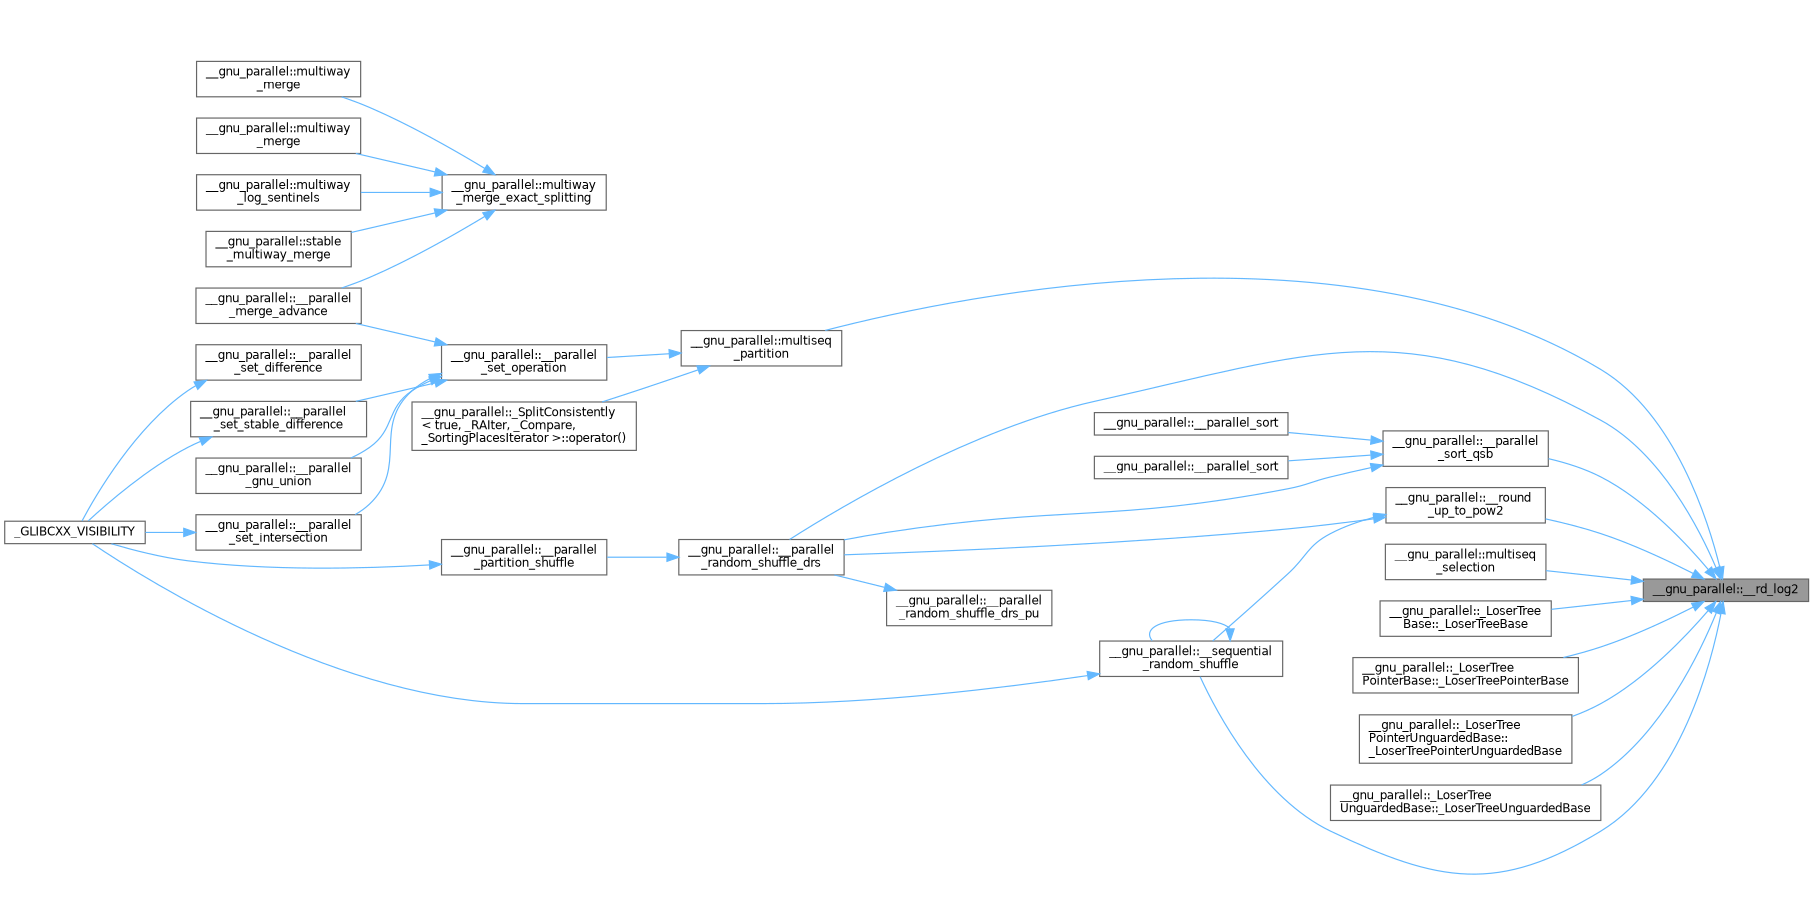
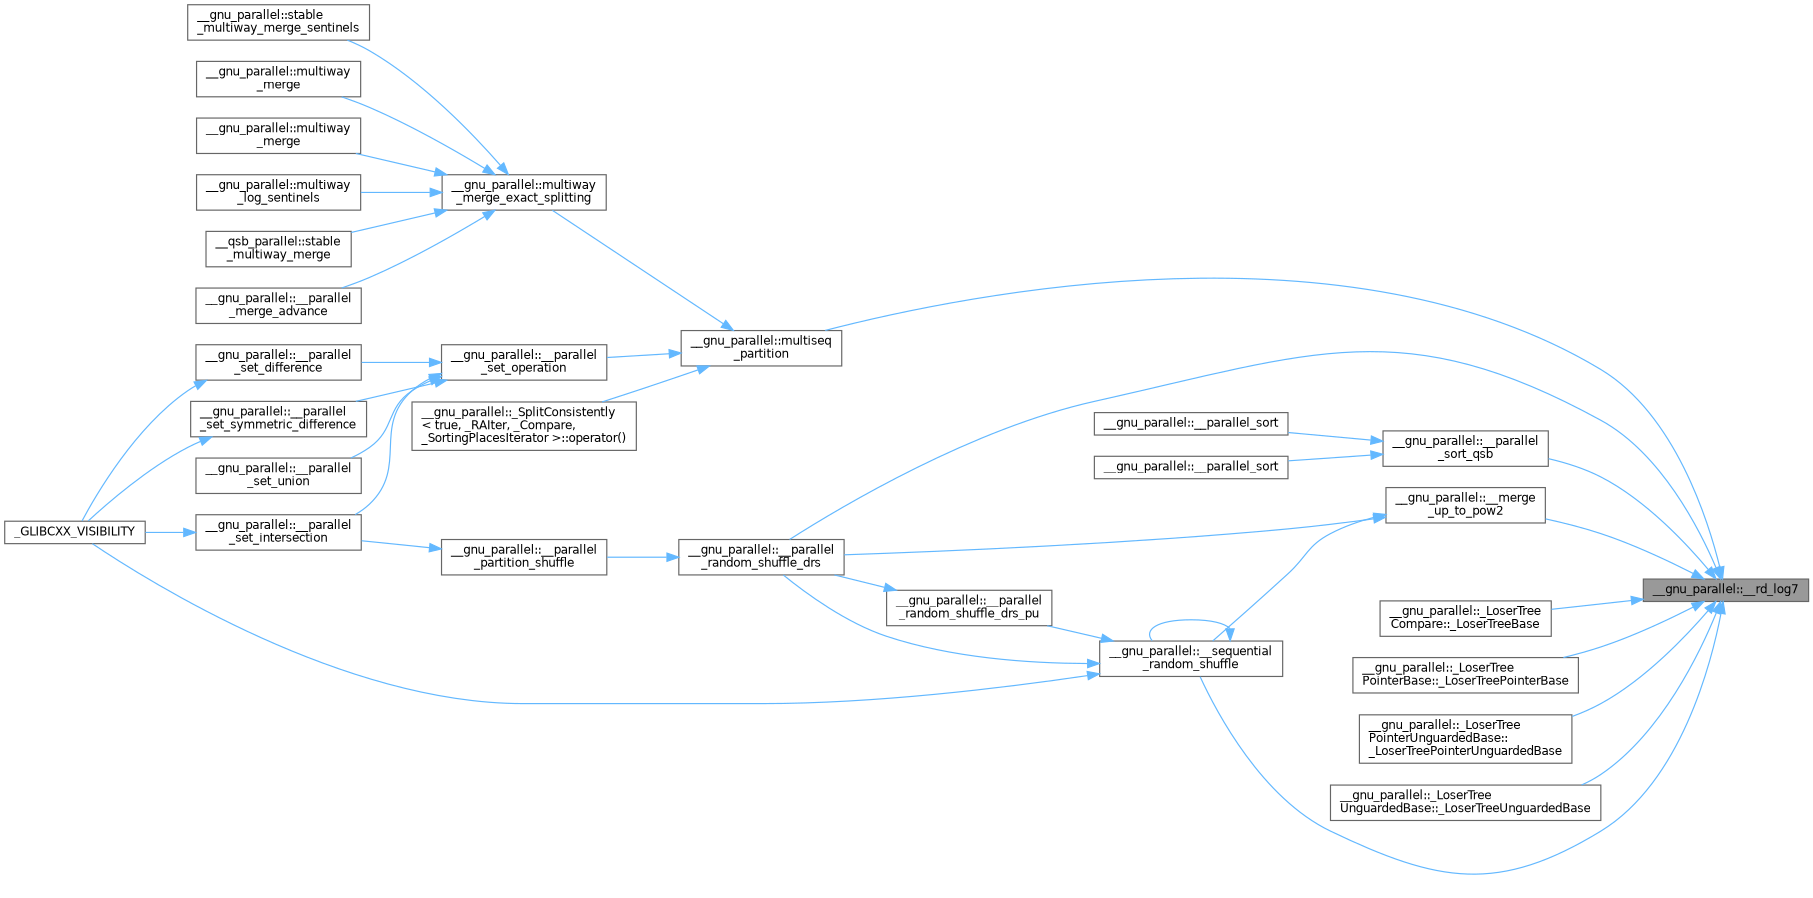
node "__gnu_parallel::stable _multiway_merge_sentinels": added
node "__gnu_parallel::stable _multiway_merge": label "__gnu_parallel::stable _multiway_merge" -> "__qsb_parallel::stable _multiway_merge"
edge "__gnu_parallel::multiway _merge_exact_splitting" -> "__gnu_parallel::multiseq _partition": added
edge "__gnu_parallel::__parallel _merge_advance" -> "__gnu_parallel::__parallel _set_operation": now "__gnu_parallel::__parallel _set_difference" -> "__gnu_parallel::__parallel _set_operation"
node "__gnu_parallel::__parallel _set_stable_difference": label "__gnu_parallel::__parallel _set_stable_difference" -> "__gnu_parallel::__parallel _set_symmetric_difference"
node "__gnu_parallel::__parallel _gnu_union": label "__gnu_parallel::__parallel _gnu_union" -> "__gnu_parallel::__parallel _set_union"
node "__gnu_parallel::__round _up_to_pow2": label "__gnu_parallel::__round _up_to_pow2" -> "__gnu_parallel::__merge _up_to_pow2"
edge "__gnu_parallel::__parallel _random_shuffle_drs" -> "__gnu_parallel::__parallel _sort_qsb": now "__gnu_parallel::__parallel _random_shuffle_drs" -> "__gnu_parallel::__sequential _random_shuffle"
node "__gnu_parallel::multiseq _selection": removed
edge "_GLIBCXX_VISIBILITY" -> "__gnu_parallel::__parallel _partition_shuffle": now "__gnu_parallel::__parallel _set_intersection" -> "__gnu_parallel::__parallel _partition_shuffle"
node "__gnu_parallel::__rd_log2": label "__gnu_parallel::__rd_log2" -> "__gnu_parallel::__rd_log7"
node "__gnu_parallel::_LoserTree Base::_LoserTreeBase": label "__gnu_parallel::_LoserTree Base::_LoserTreeBase" -> "__gnu_parallel::_LoserTree Compare::_LoserTreeBase"
edge "__gnu_parallel::__parallel _random_shuffle_drs_pu" -> "__gnu_parallel::__sequential _random_shuffle": added
